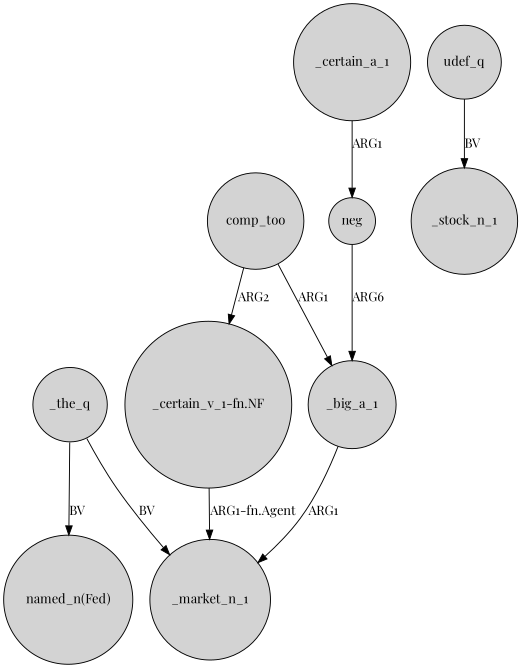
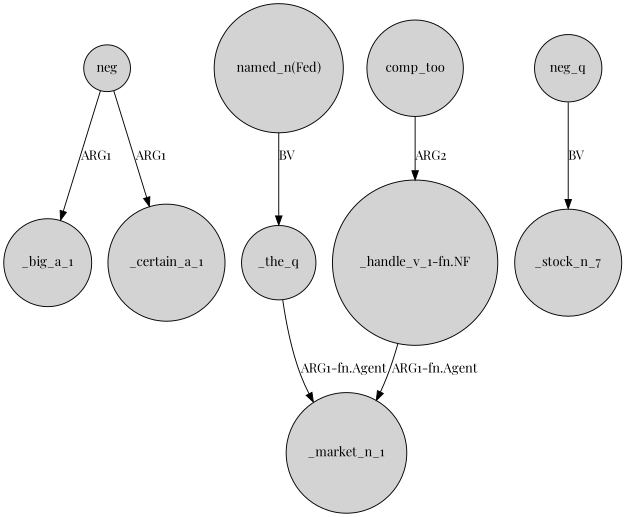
node "udef_q": label "udef_q" -> "neg_q"
edge "_certain_a_1" -> "neg": reversed
node "_stock_n_1": label "_stock_n_1" -> "_stock_n_7"
edge "neg" -> "_big_a_1": label "ARG6" -> "ARG1"
edge "comp_too" -> "_big_a_1": removed, label "ARG1"
node "_certain_v_1-fn.NF": label "_certain_v_1-fn.NF" -> "_handle_v_1-fn.NF"
edge "_the_q" -> "named_n(Fed)": reversed
edge "_big_a_1" -> "_market_n_1": removed, label "ARG1"
edge "_the_q" -> "_market_n_1": label "BV" -> "ARG1-fn.Agent"
